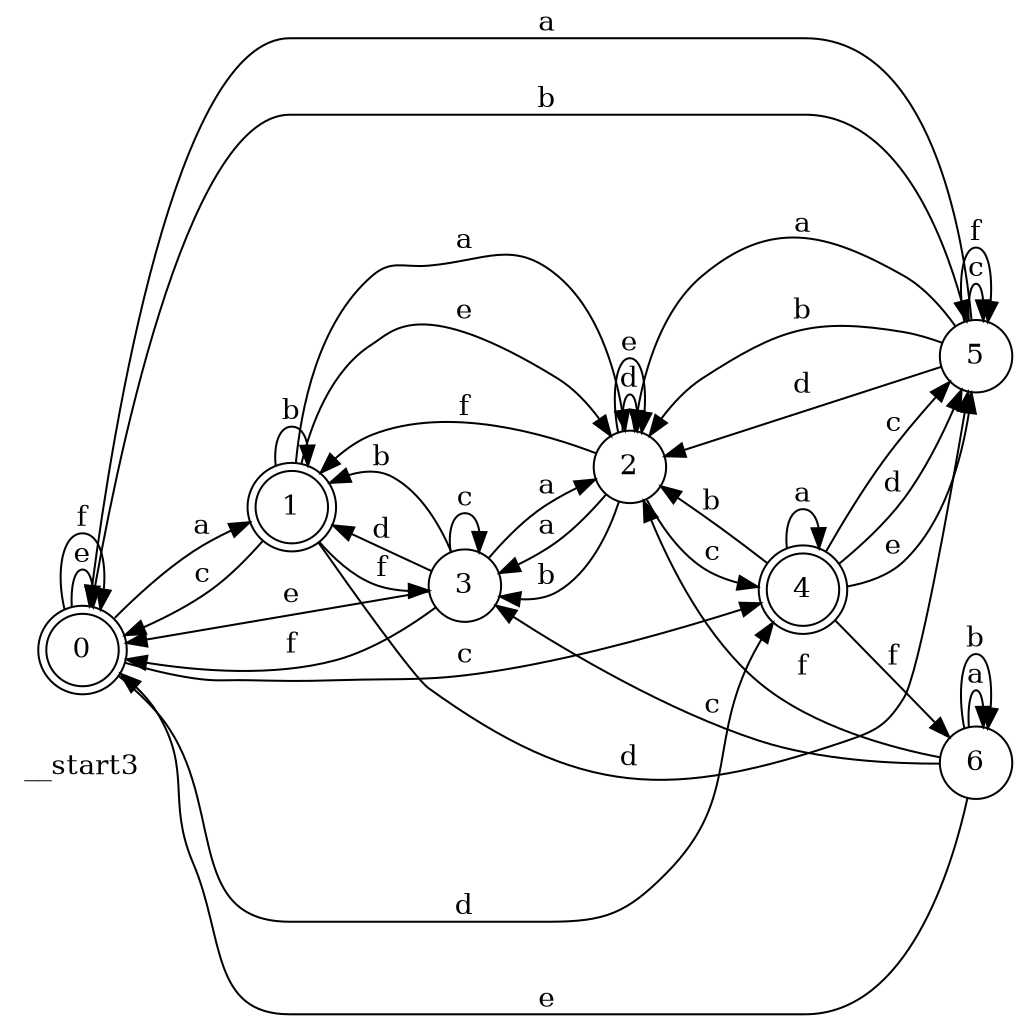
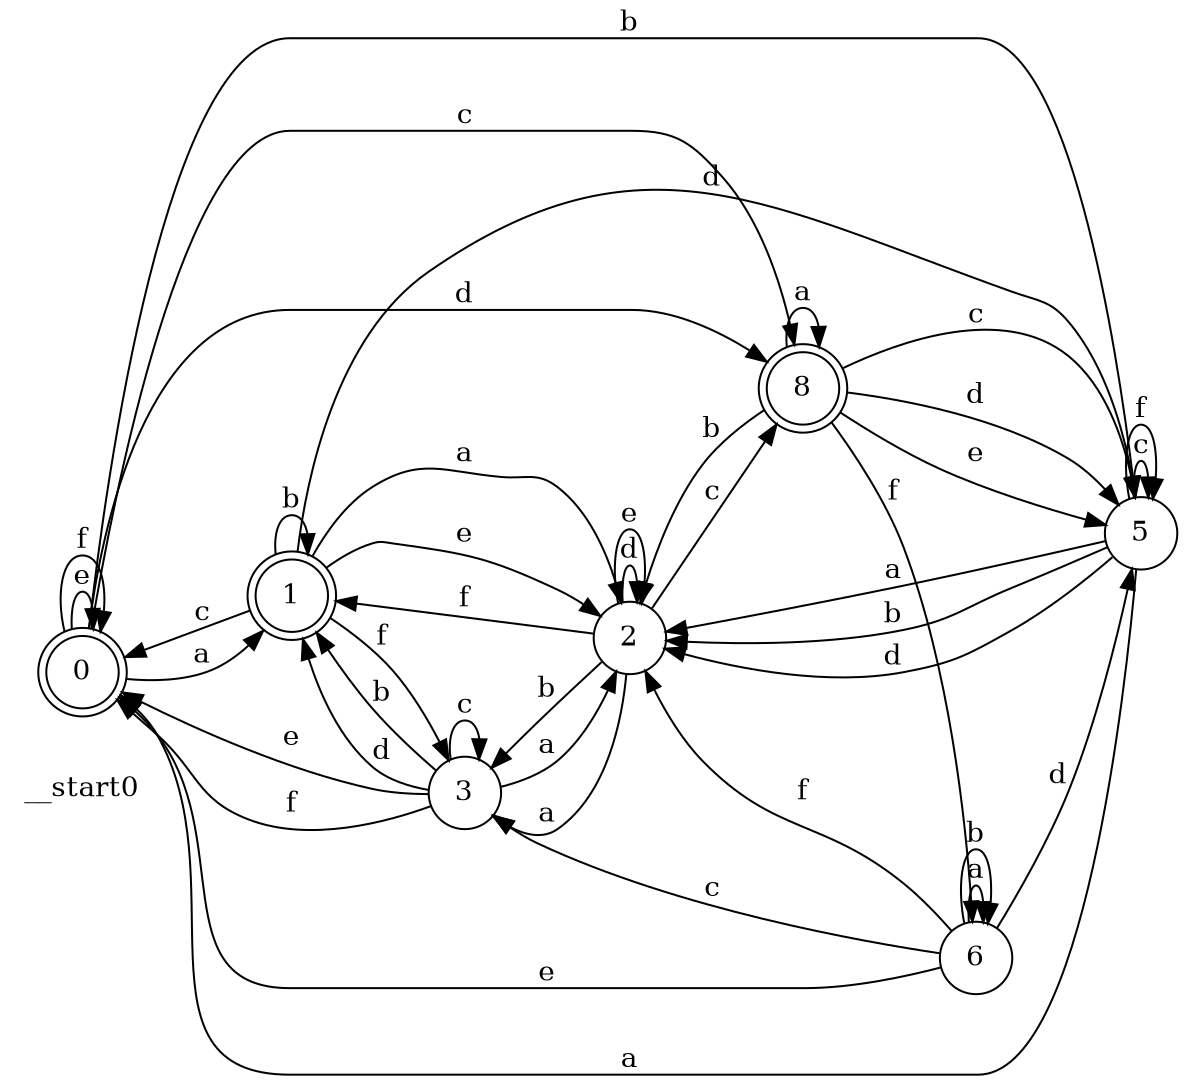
node "4": label "4" -> "8"
edge "6" -> "5": added, label "d"
node "__start3": label "__start3" -> "__start0"
